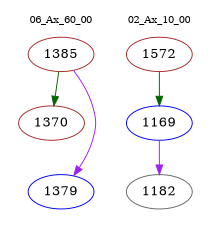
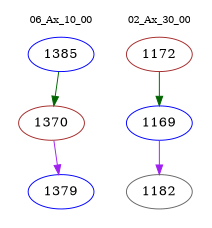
cluster "06_Ax_60_00": label "06_Ax_60_00" -> "06_Ax_10_00"
cluster "02_Ax_10_00": label "02_Ax_10_00" -> "02_Ax_30_00"
node "1385": color brown -> blue
node "1572": label "1572" -> "1172"
edge "1385" -> "1379": now "1370" -> "1379"
